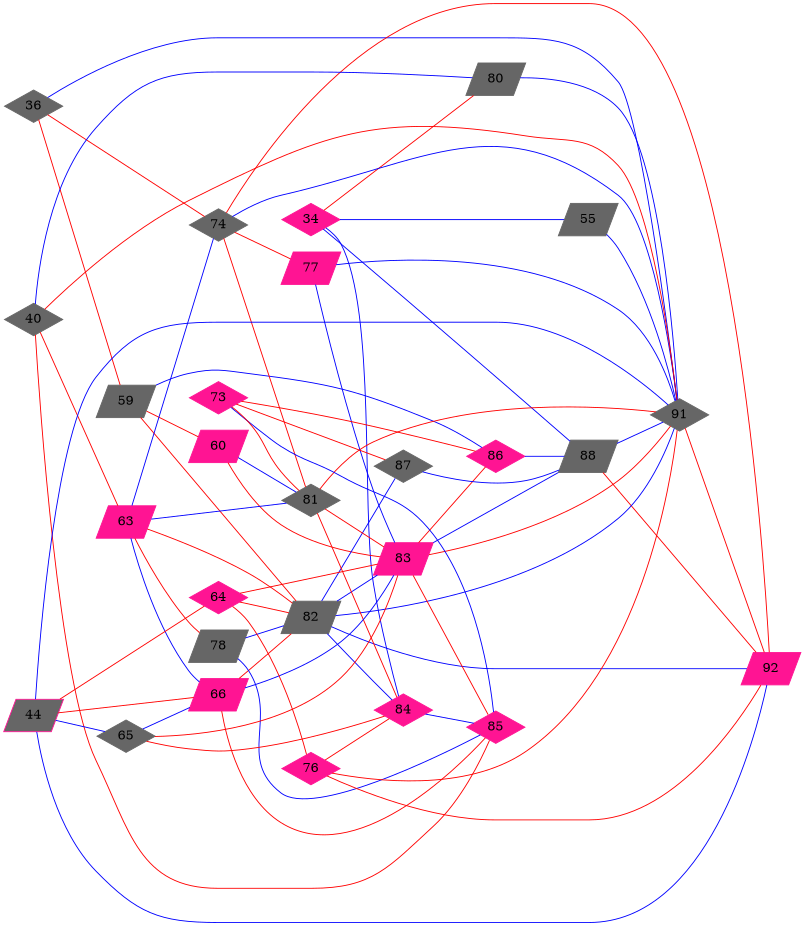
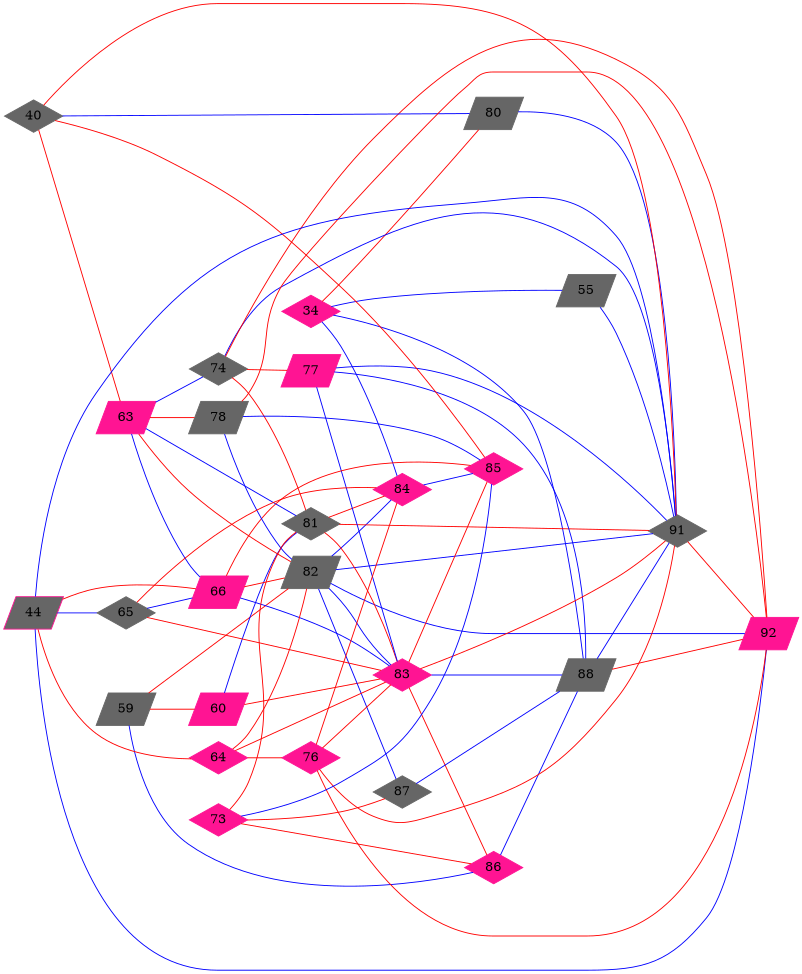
edge "78" -- "92": added
node "36": removed
edge "77" -- "88": added
node "83": shape parallelogram -> diamond
edge "83" -- "76": added
